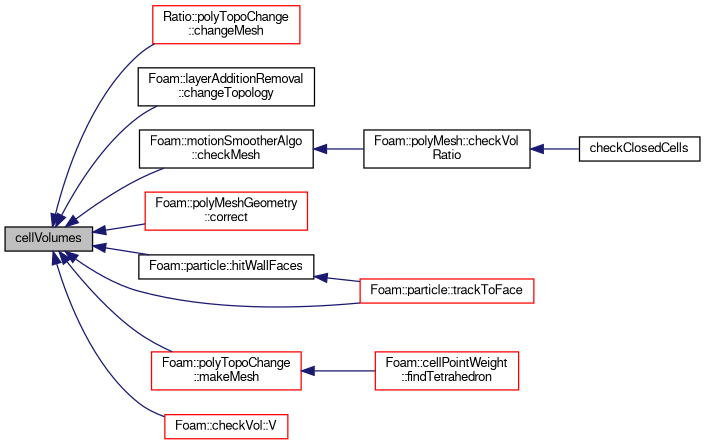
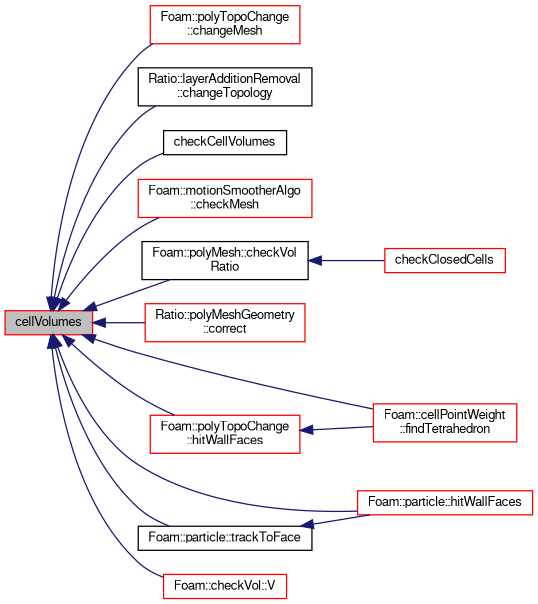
node "Ratio::polyTopoChange ::changeMesh": label "Ratio::polyTopoChange ::changeMesh" -> "Foam::polyTopoChange ::changeMesh"
node "Foam::layerAdditionRemoval ::changeTopology": label "Foam::layerAdditionRemoval ::changeTopology" -> "Ratio::layerAdditionRemoval ::changeTopology"
node "checkCellVolumes": added
node "Foam::motionSmootherAlgo ::checkMesh": color black -> red
edge "Foam::polyMesh::checkVol Ratio" -> "Foam::motionSmootherAlgo ::checkMesh": now "Foam::polyMesh::checkVol Ratio" -> "cellVolumes"
node "checkClosedCells": color black -> red
node "Foam::polyMeshGeometry ::correct": label "Foam::polyMeshGeometry ::correct" -> "Ratio::polyMeshGeometry ::correct"
node "cellVolumes": color black -> red
node "Foam::particle::hitWallFaces": color black -> red
edge "Foam::particle::trackToFace" -> "Foam::particle::hitWallFaces": reversed
node "Foam::particle::trackToFace": color red -> black
node "Foam::polyTopoChange ::makeMesh": label "Foam::polyTopoChange ::makeMesh" -> "Foam::polyTopoChange ::hitWallFaces"
edge "Foam::cellPointWeight ::findTetrahedron" -> "cellVolumes": added
